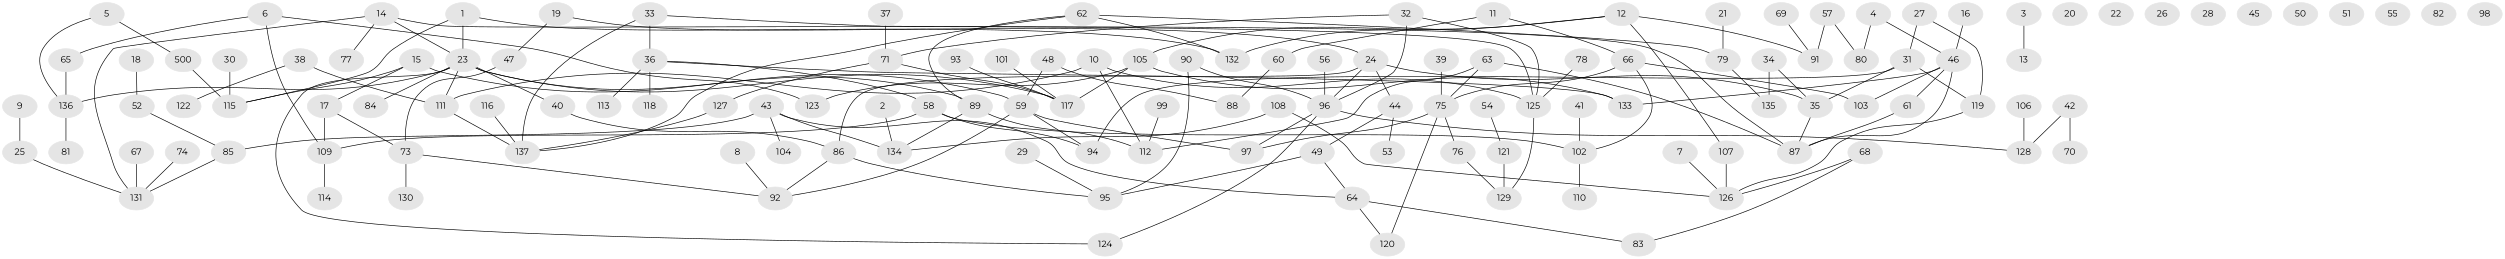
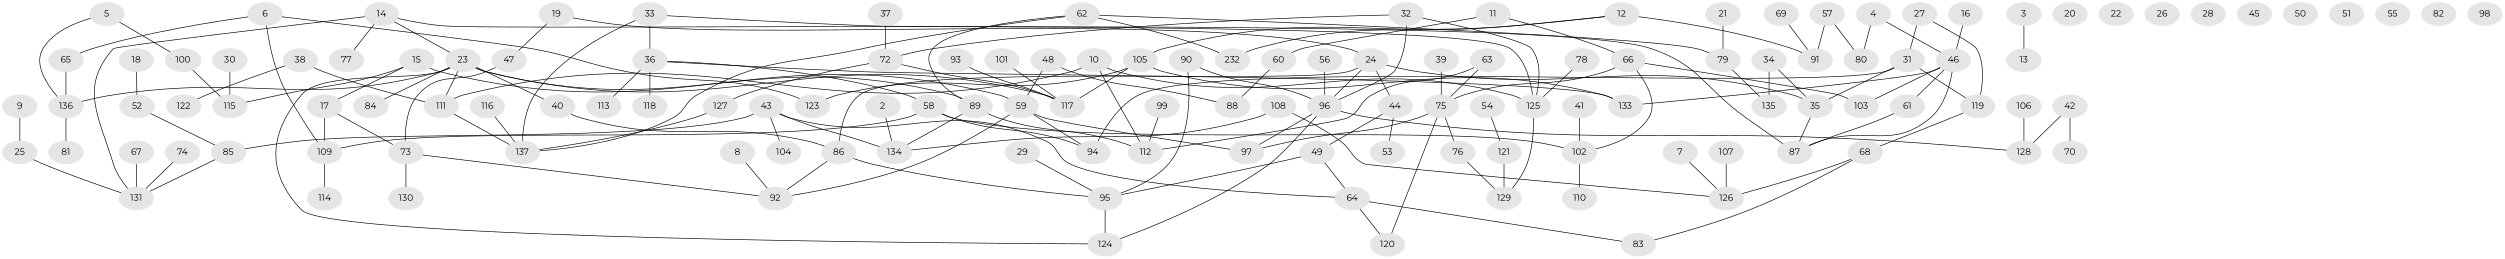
node "1": removed
node "500": label "500" -> "100"
node "71": label "71" -> "72"
node "132": label "132" -> "232"
edge "12" -- "107": removed
edge "63" -- "87": removed
edge "119" -- "126": now "119" -- "68"
edge "95" -- "124": added
